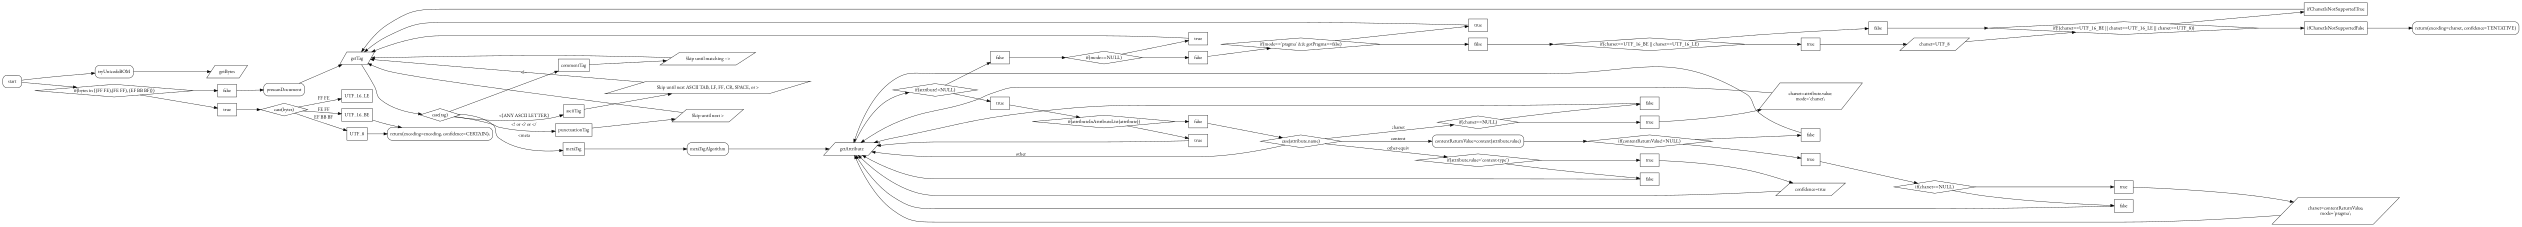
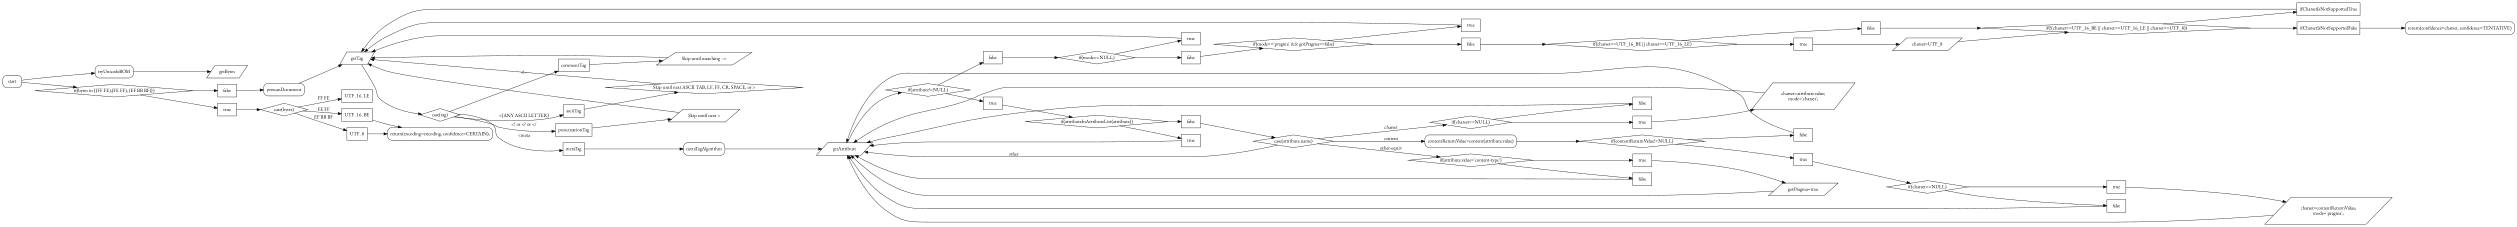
node "return(encoding=charset, confidence=TENTATIVE)": label "return(encoding=charset, confidence=TENTATIVE)" -> "return(confidence=charset, confidence=TENTATIVE)"
node "Skip until next ASCII TAB, LF, FF, CR, SPACE, or >": shape parallelogram -> diamond
node "confidence=true": label "confidence=true" -> "gotPragma=true"
